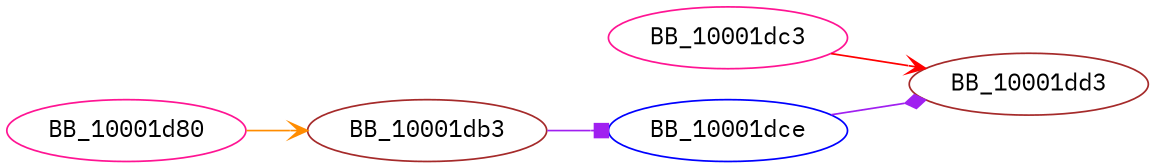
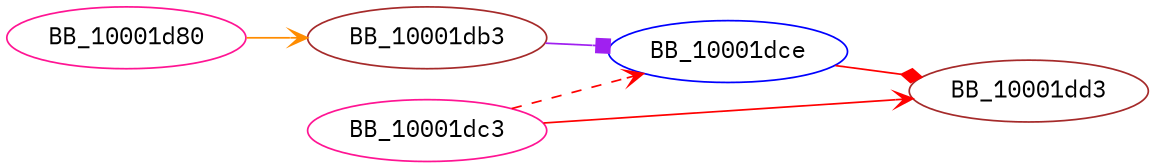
edge "BB_10001dc3" -> "BB_10001dce": added
edge "BB_10001dce" -> "BB_10001dd3": color purple -> red
